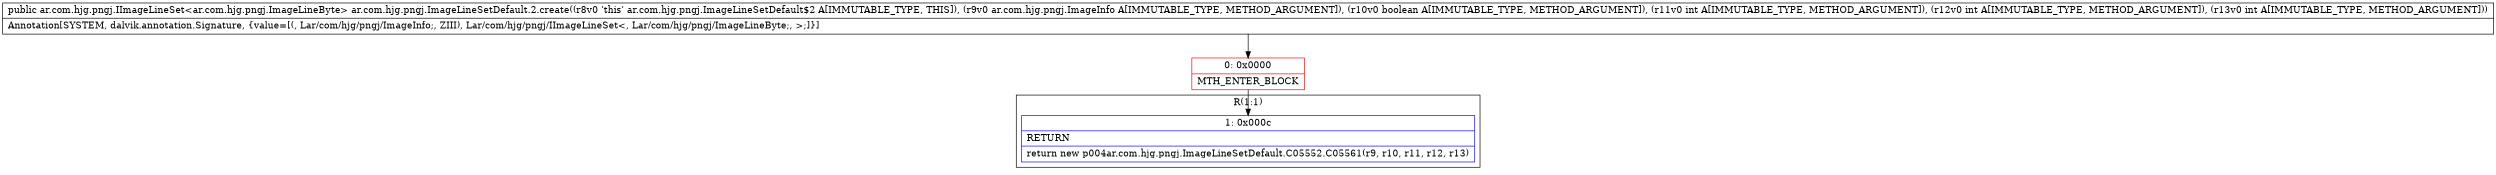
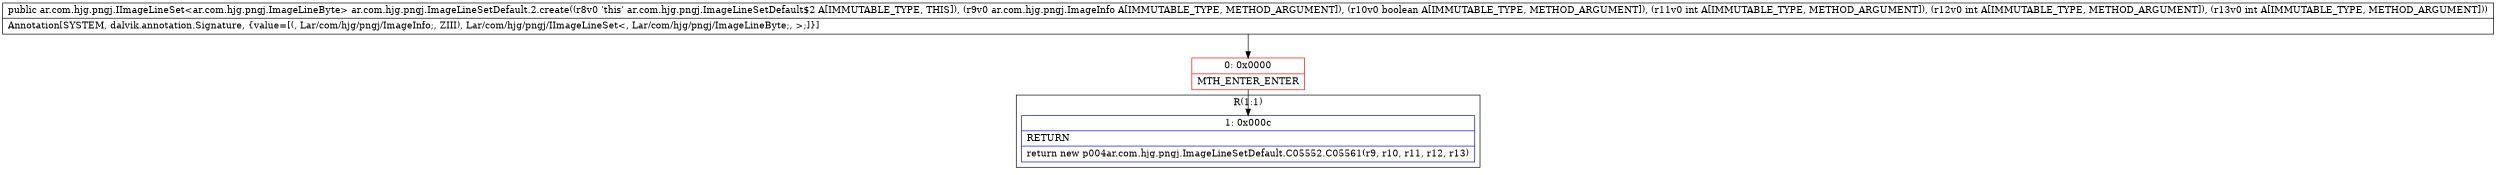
node "0: 0x0000": text "MTH_ENTER_BLOCK" -> "MTH_ENTER_ENTER"
